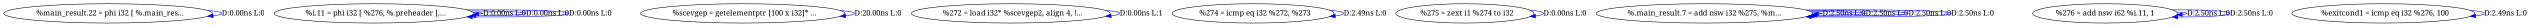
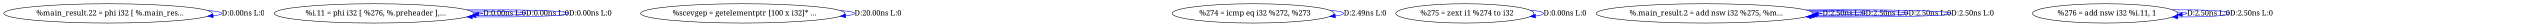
node "%272 = load i32* %scevgep2, align 4, !...": removed
node "%.main_result.7 = add nsw i32 %275, %m...": label "%.main_result.7 = add nsw i32 %275, %m..." -> "%.main_result.2 = add nsw i32 %275, %m..."
node "%276 = add nsw i62 %i.11, 1": label "%276 = add nsw i62 %i.11, 1" -> "%276 = add nsw i32 %i.11, 1"
node "%exitcond1 = icmp eq i32 %276, 100": removed
